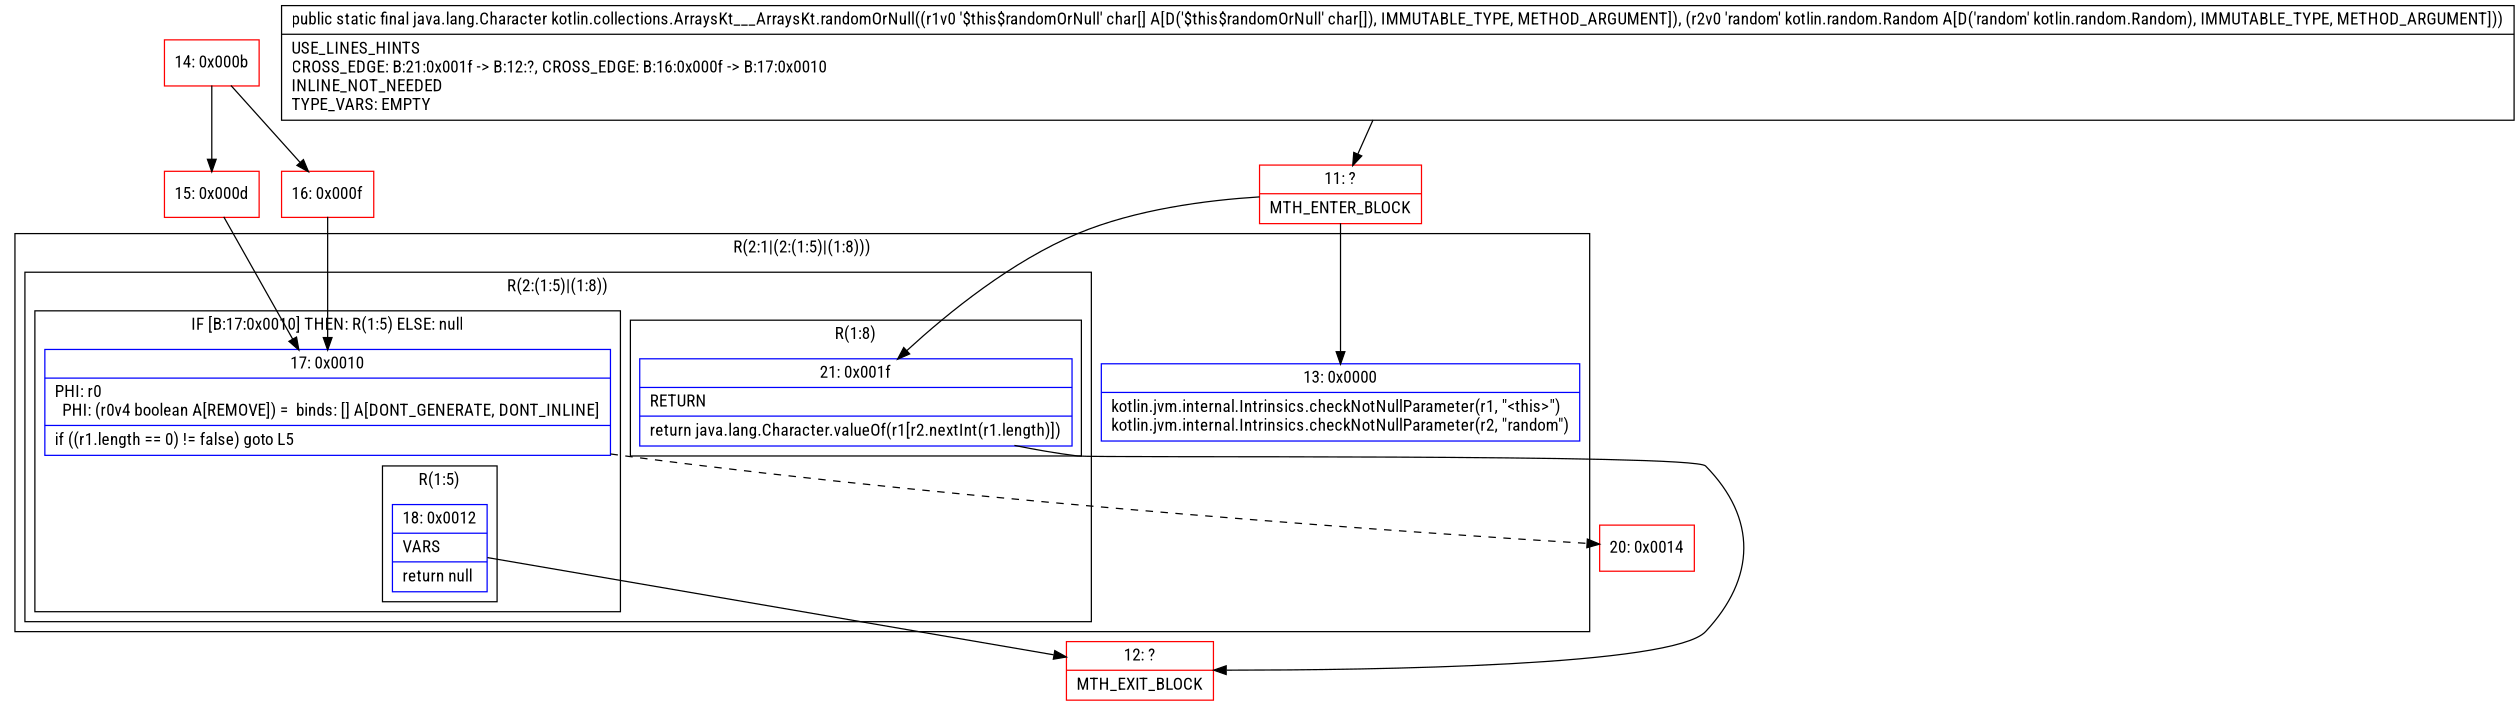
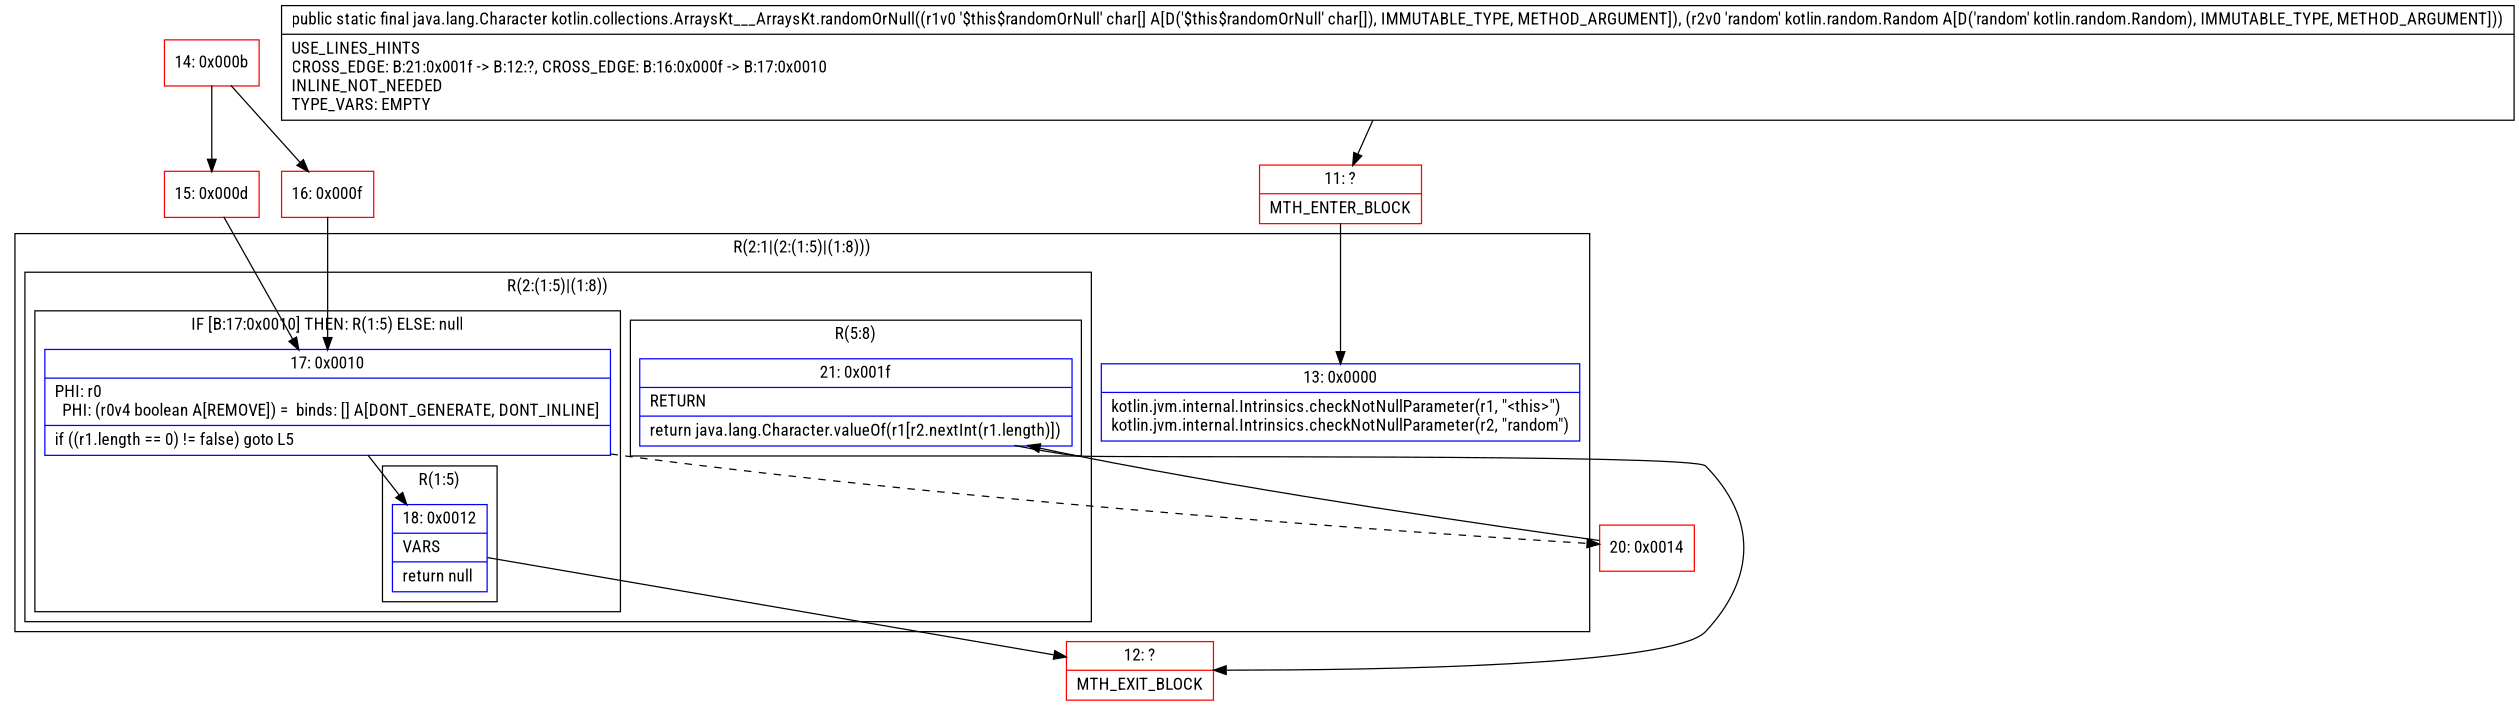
edge "11: ?" -> "21: 0x001f": now "20: 0x0014" -> "21: 0x001f"
cluster "R(1:8)": label "R(1:8)" -> "R(5:8)"
edge "17: 0x0010" -> "18: 0x0012": added
